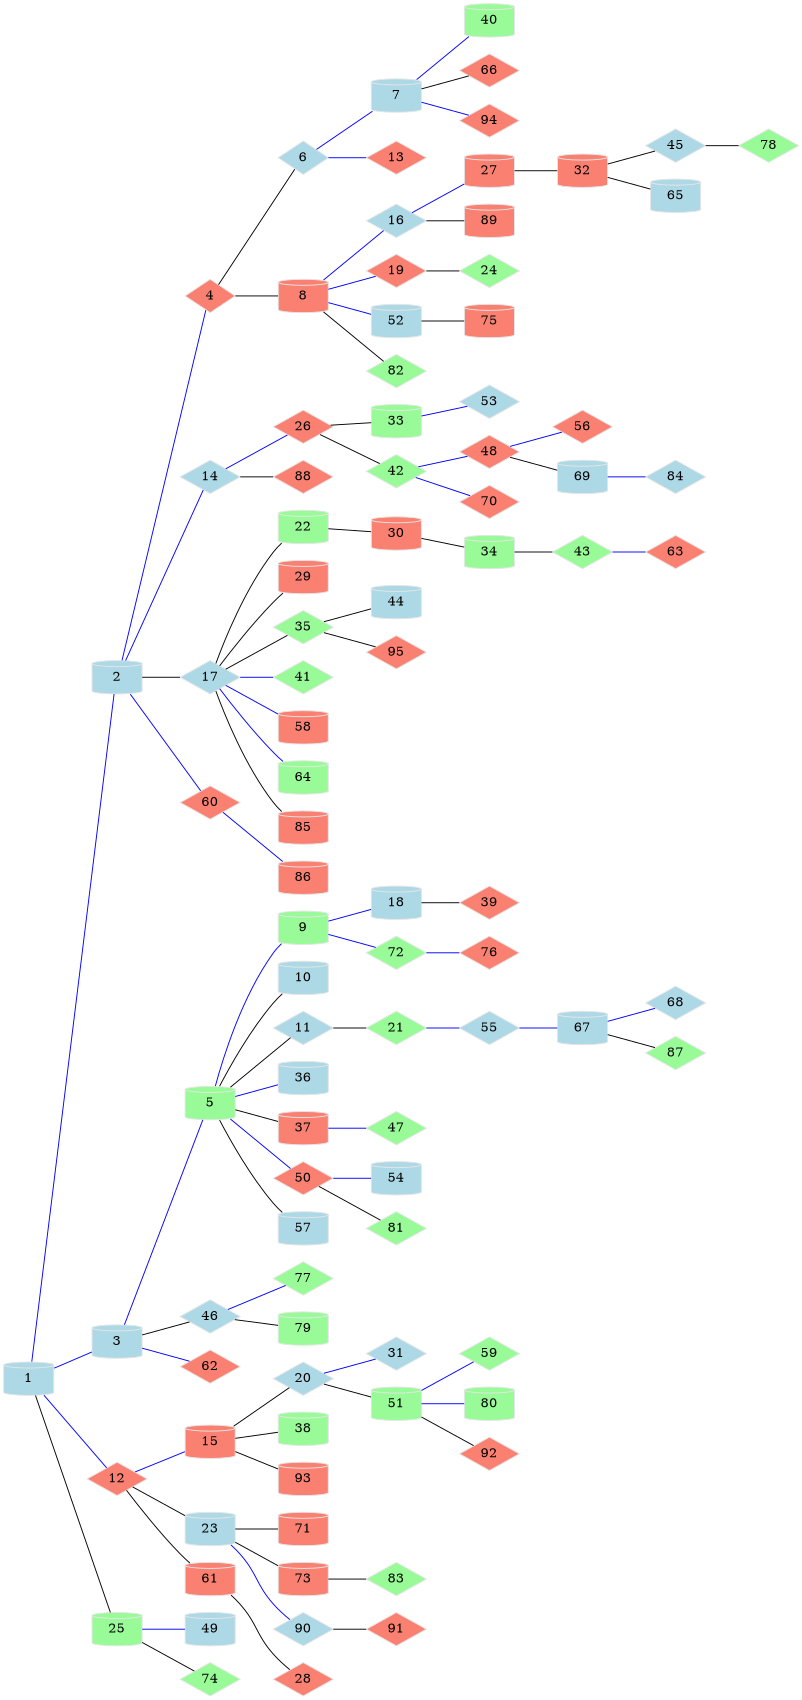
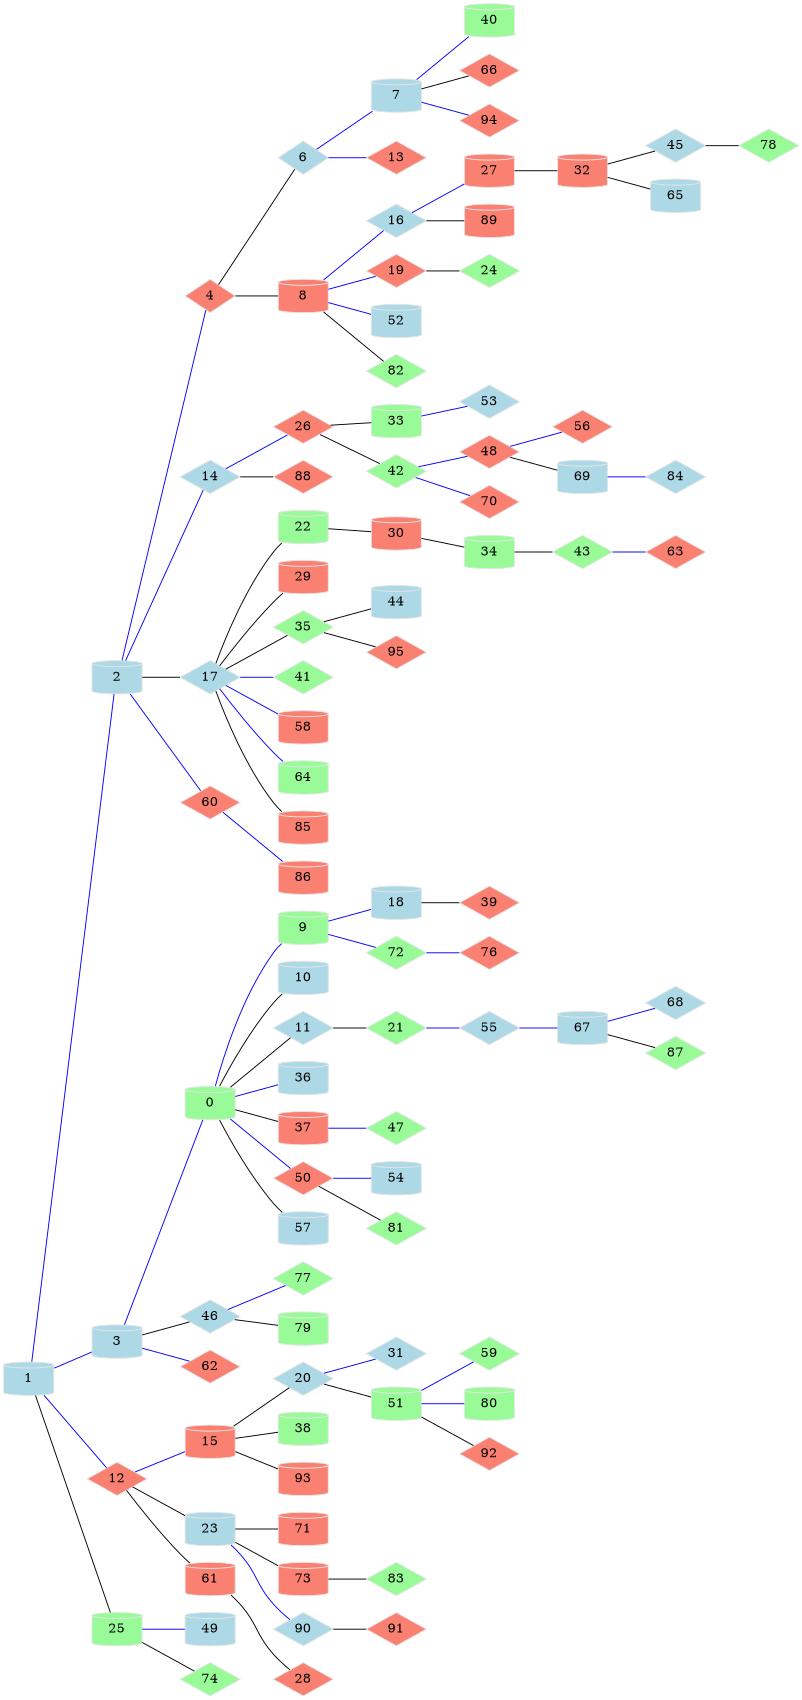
node "75": removed
node "5": label "5" -> "0"
